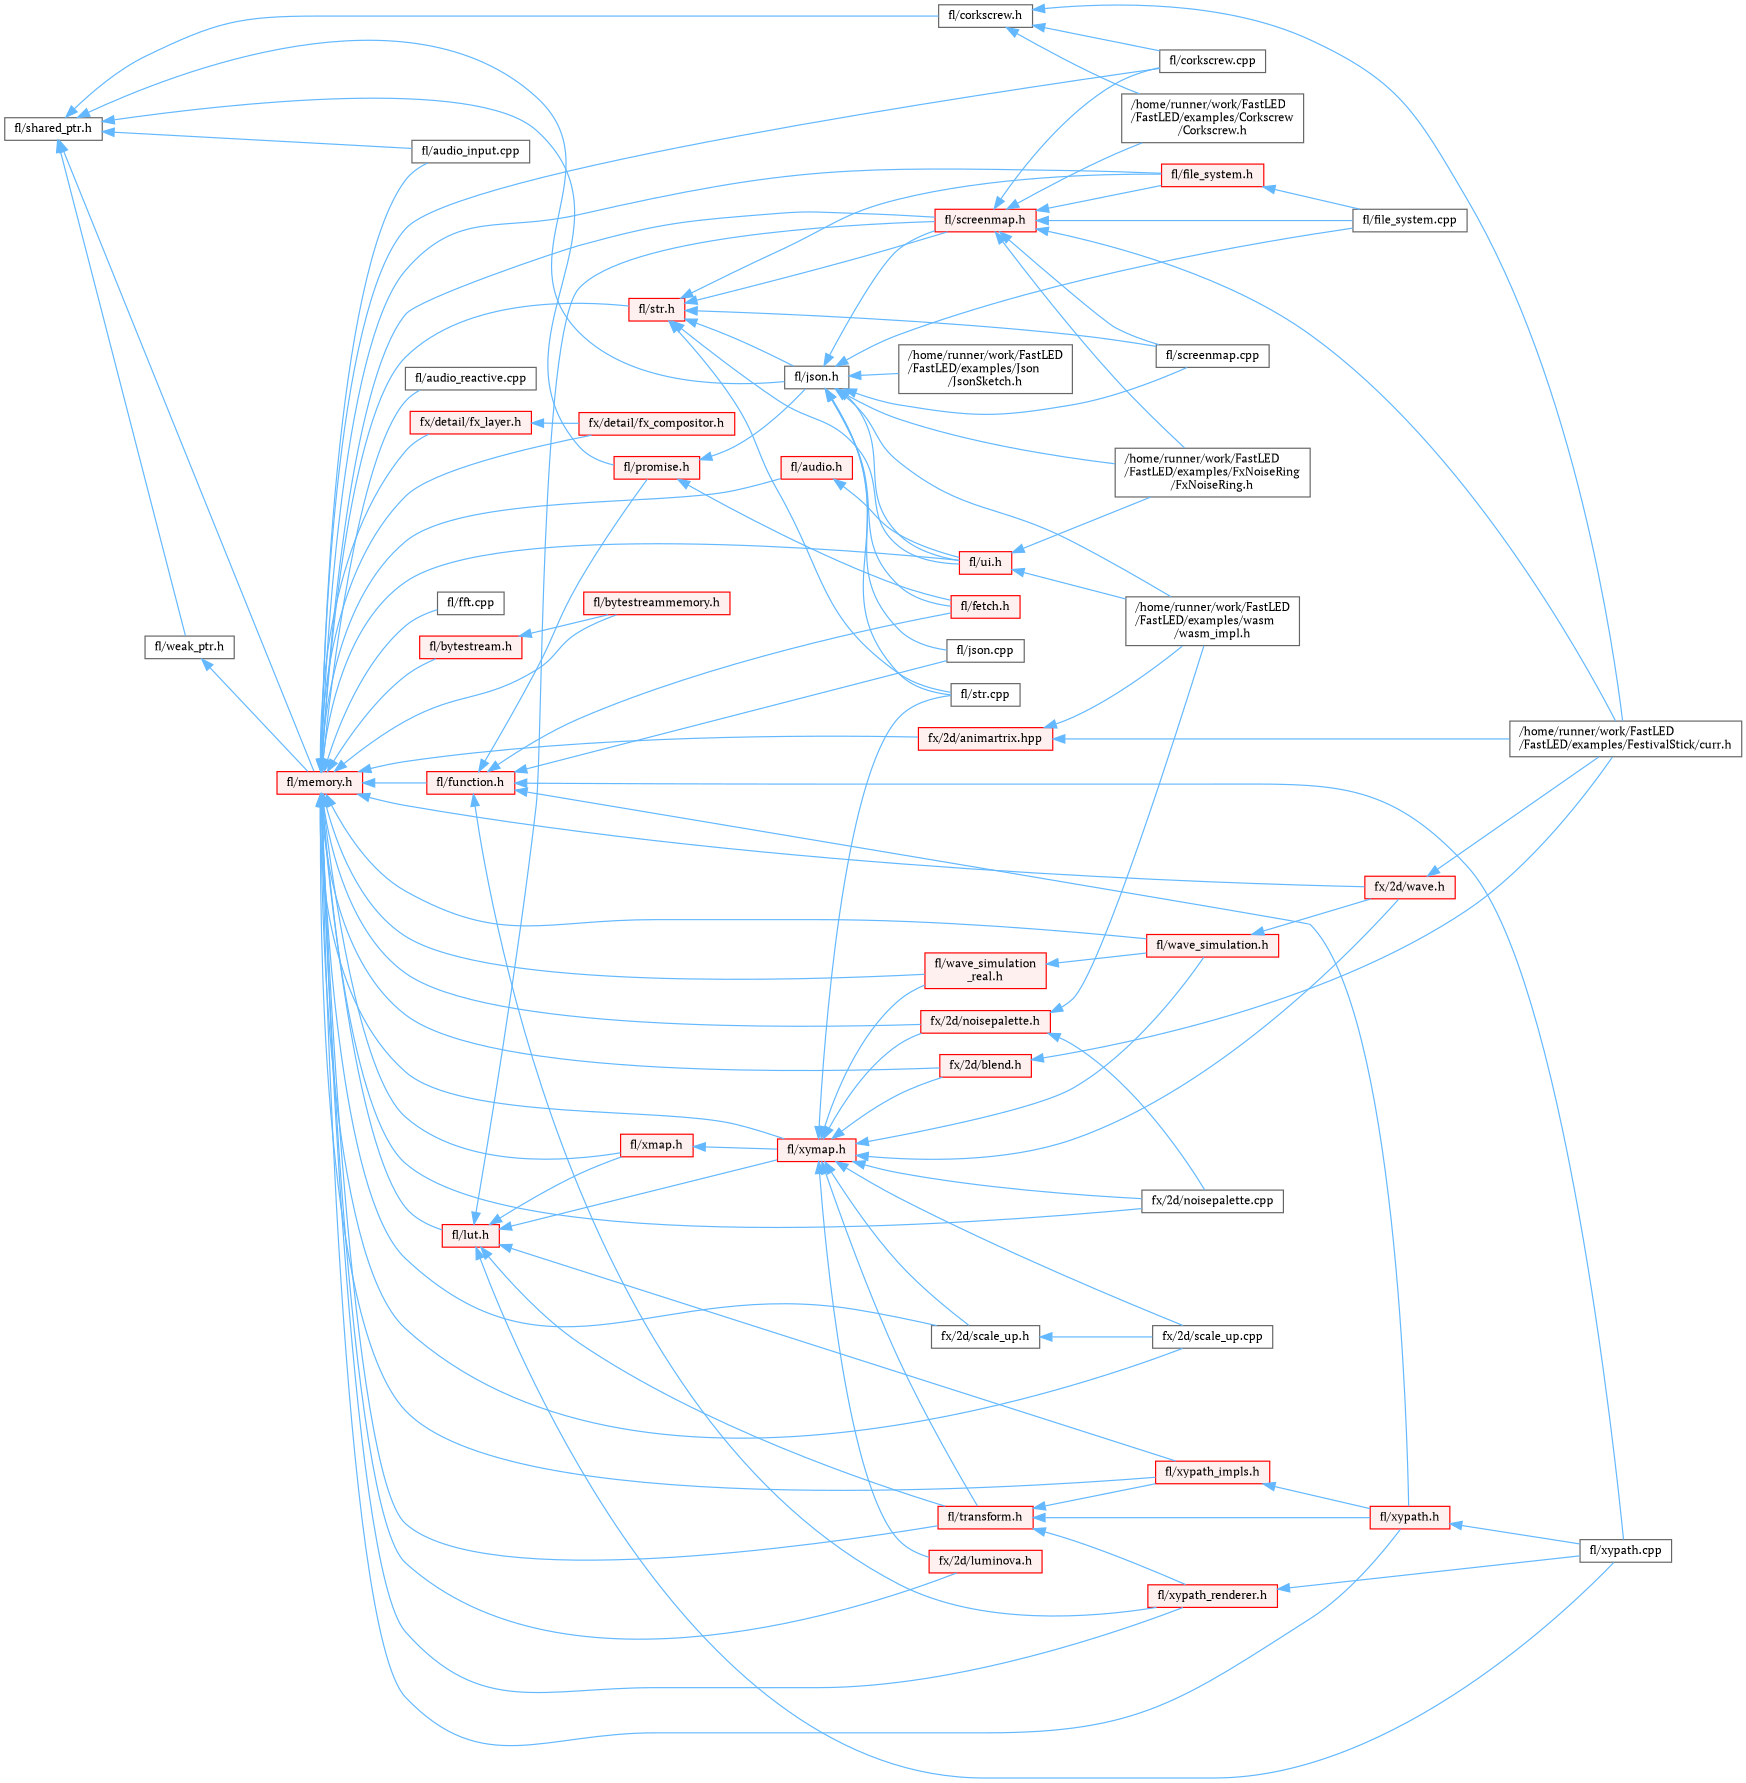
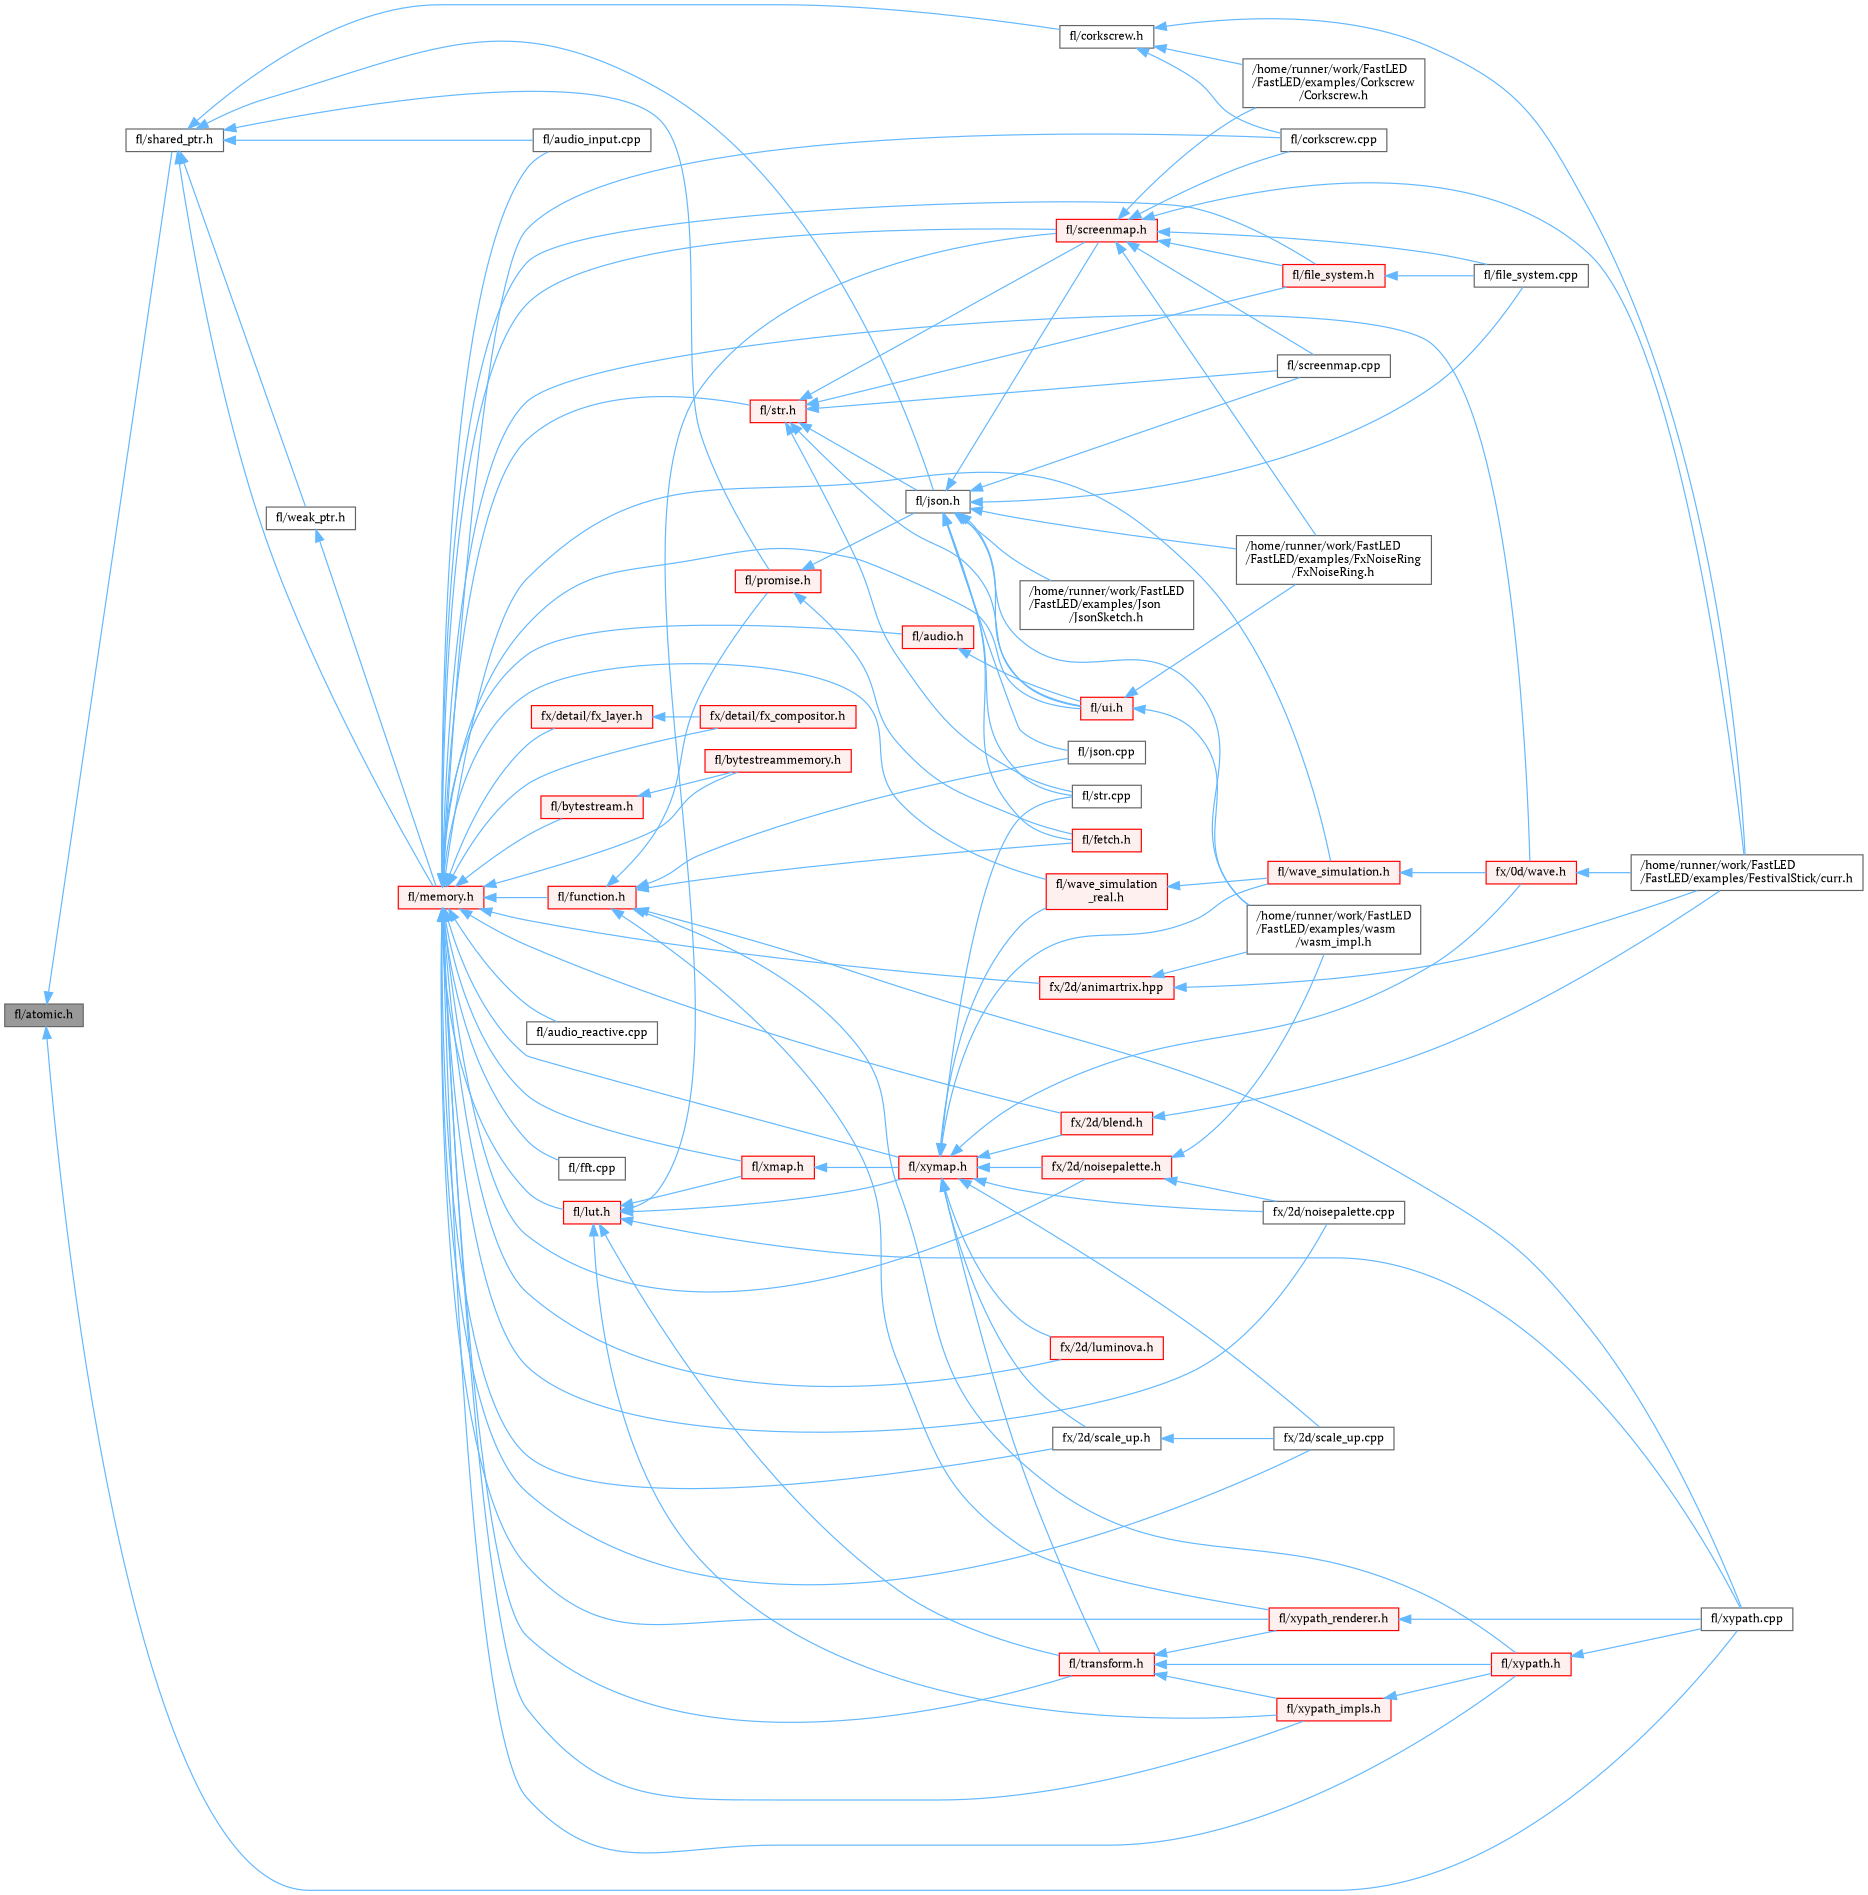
node "fx/2d/wave.h": label "fx/2d/wave.h" -> "fx/0d/wave.h"
node "fl/atomic.h": added
